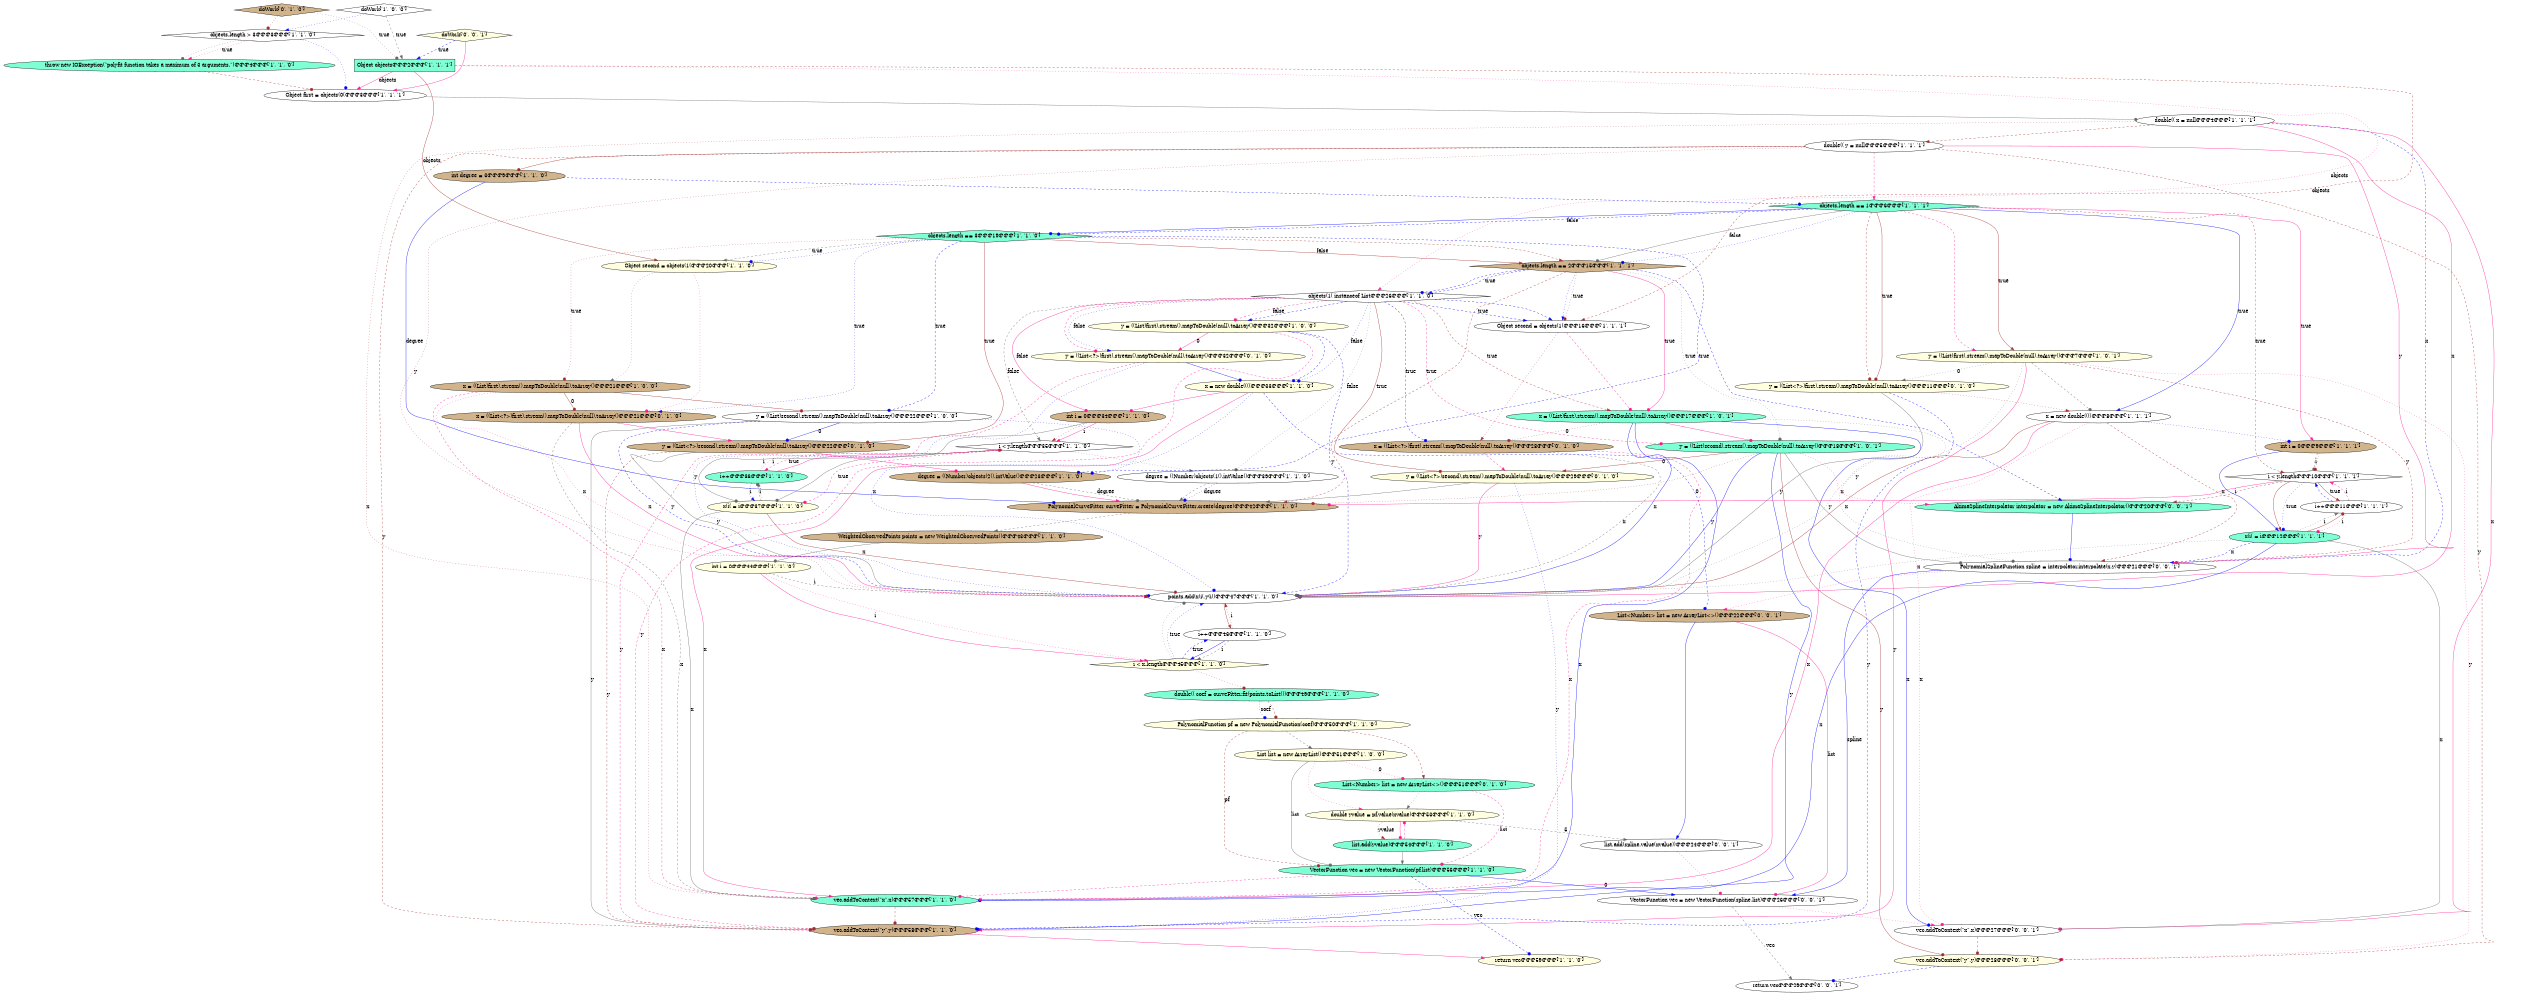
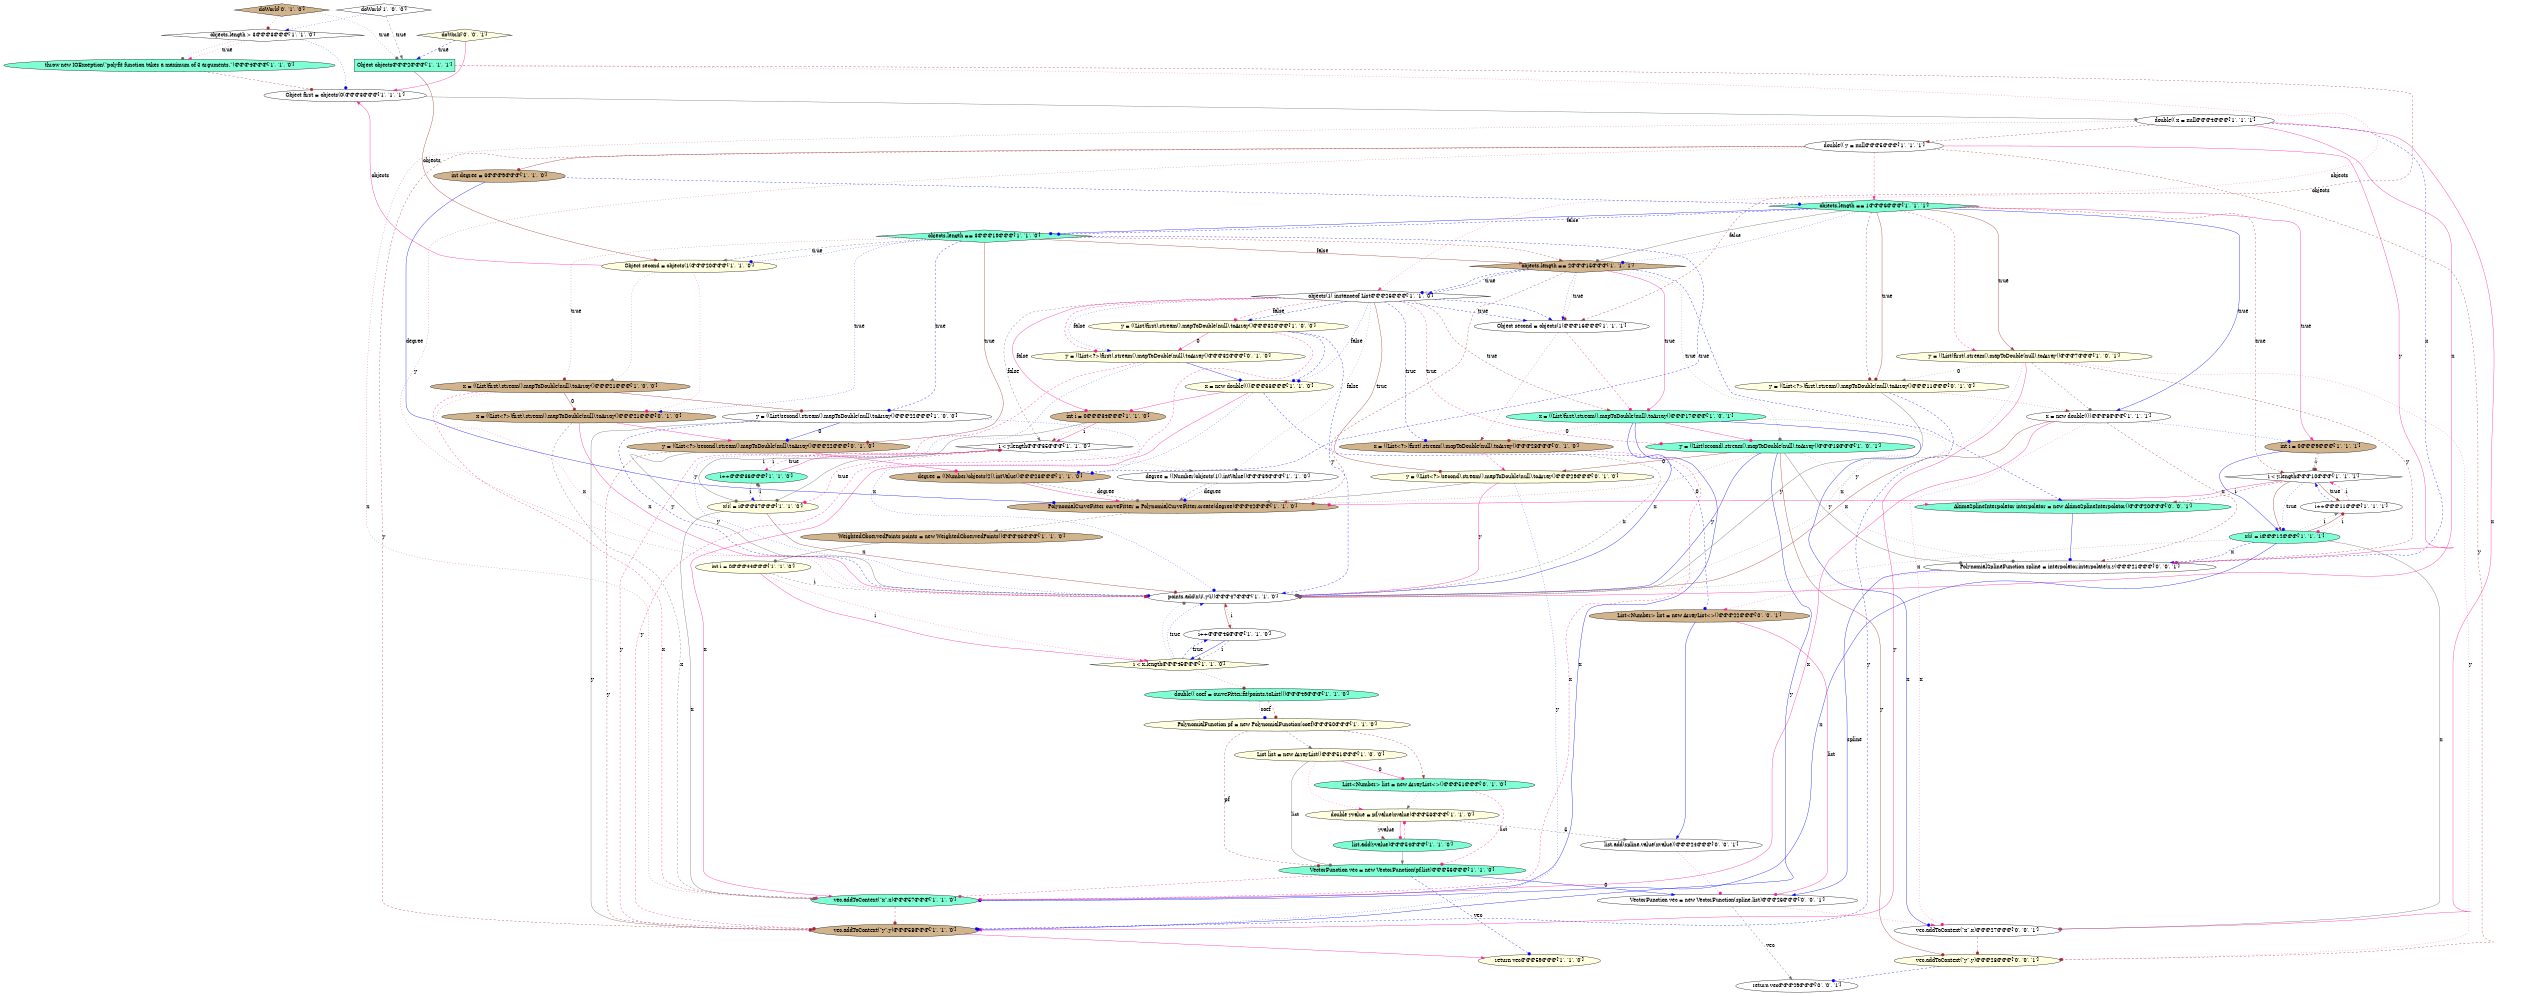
edge "Object objects@@@2@@@['1', '1', '1']" -> "Object first = objects(0(@@@3@@@['1', '1', '1']": now "Object second = objects(1(@@@20@@@['1', '1', '0']" -> "Object first = objects(0(@@@3@@@['1', '1', '1']"
edge "List list = new ArrayList()@@@51@@@['1', '0', '0']" -> "List<Number> list = new ArrayList<>()@@@51@@@['0', '1', '0']": style dotted -> solid
